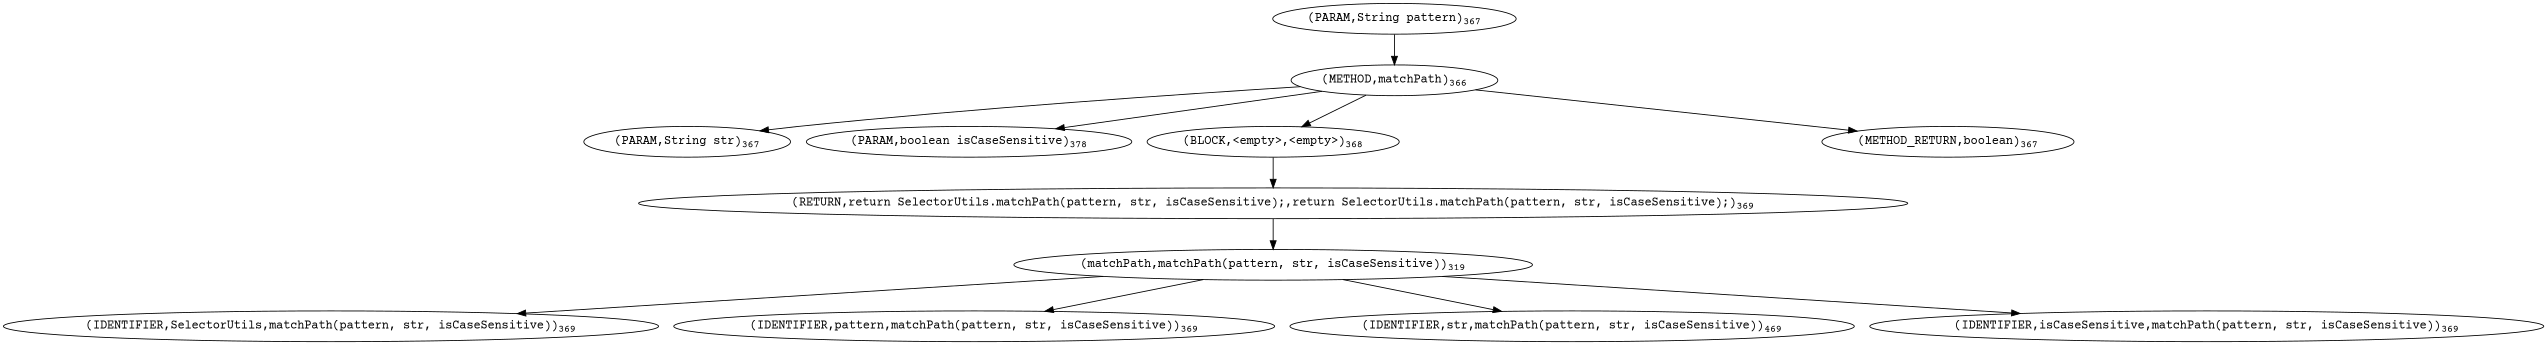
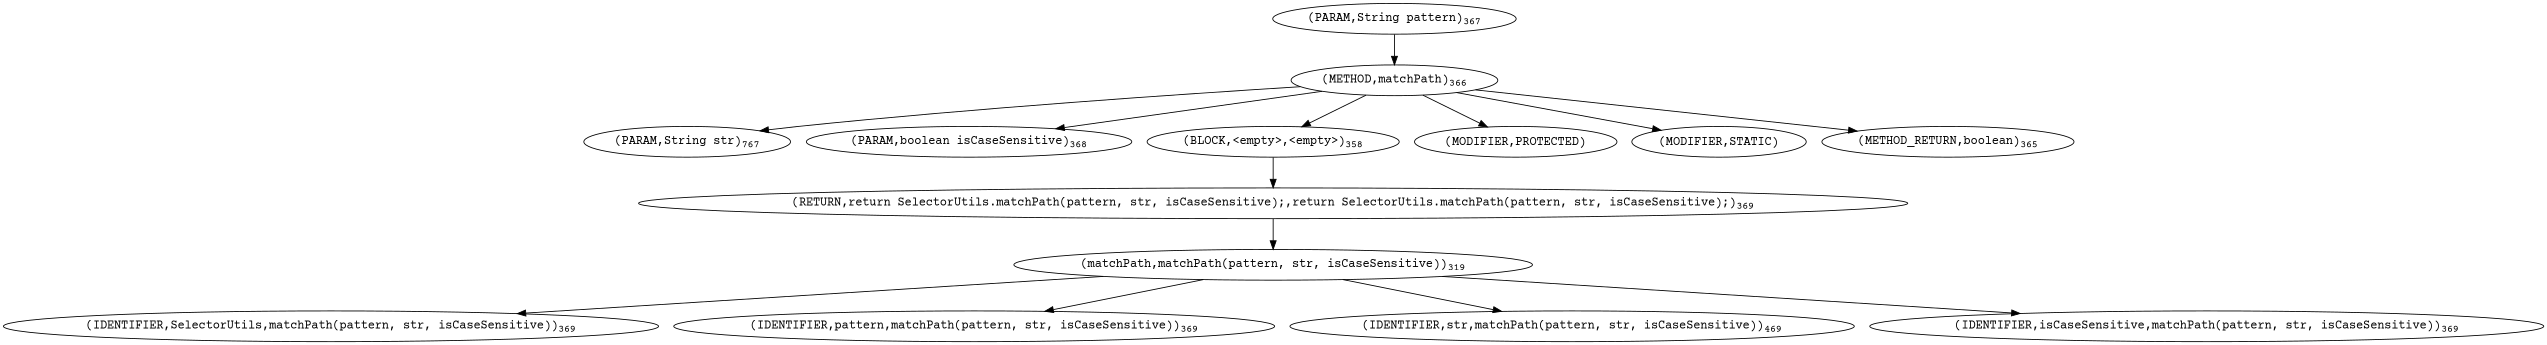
node "(PARAM,String str)": text "367" -> "767"
node "(PARAM,boolean isCaseSensitive)": text "378" -> "368"
node "(BLOCK,<empty>,<empty>)": text "368" -> "358"
node "(METHOD_RETURN,boolean)": text "367" -> "365"
node "(MODIFIER,PROTECTED)": added
node "(MODIFIER,STATIC)": added
